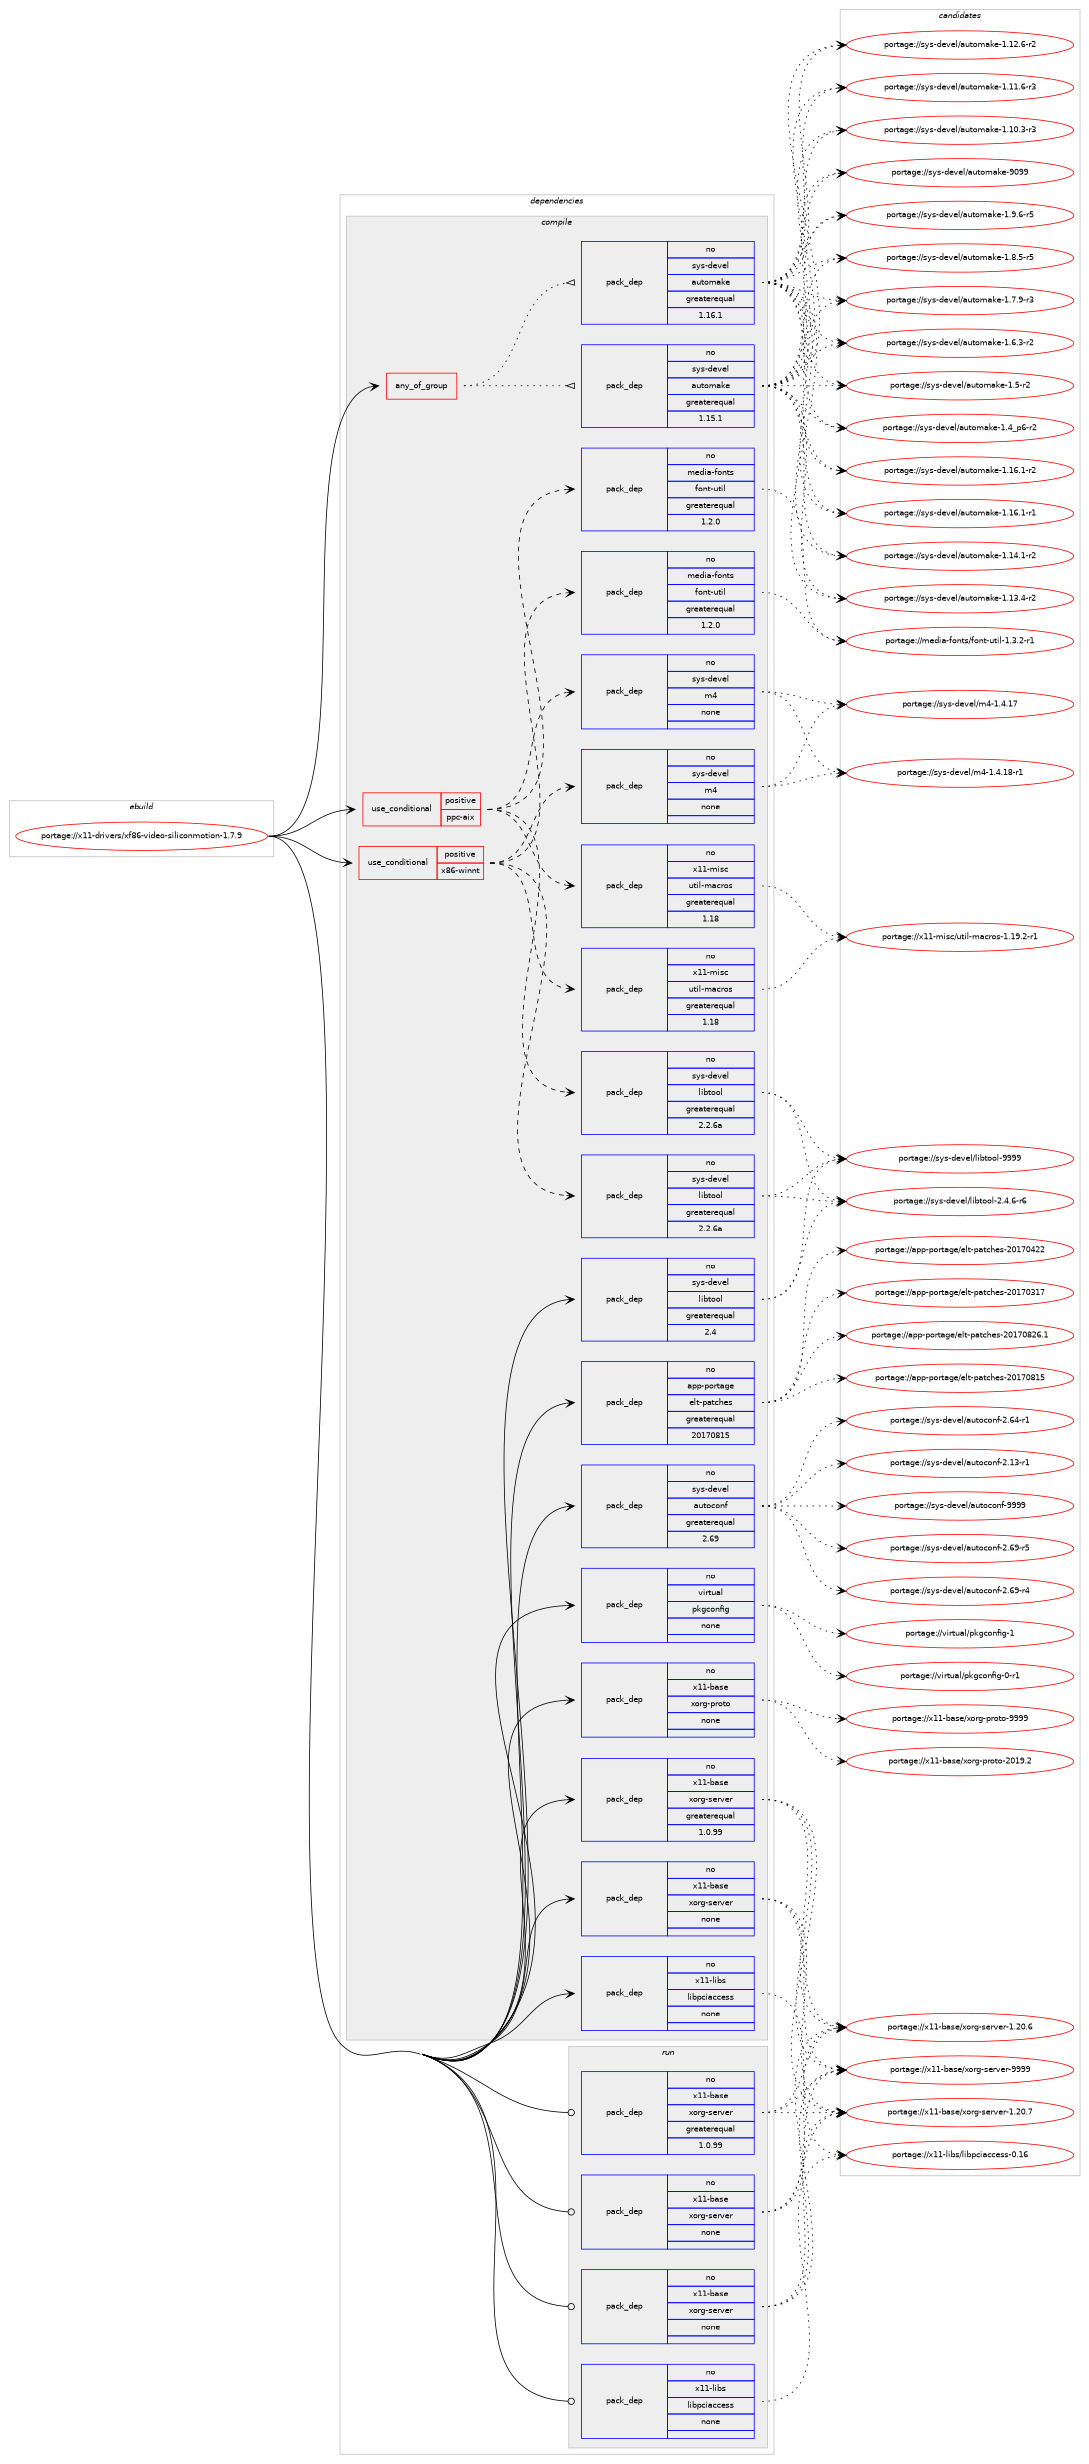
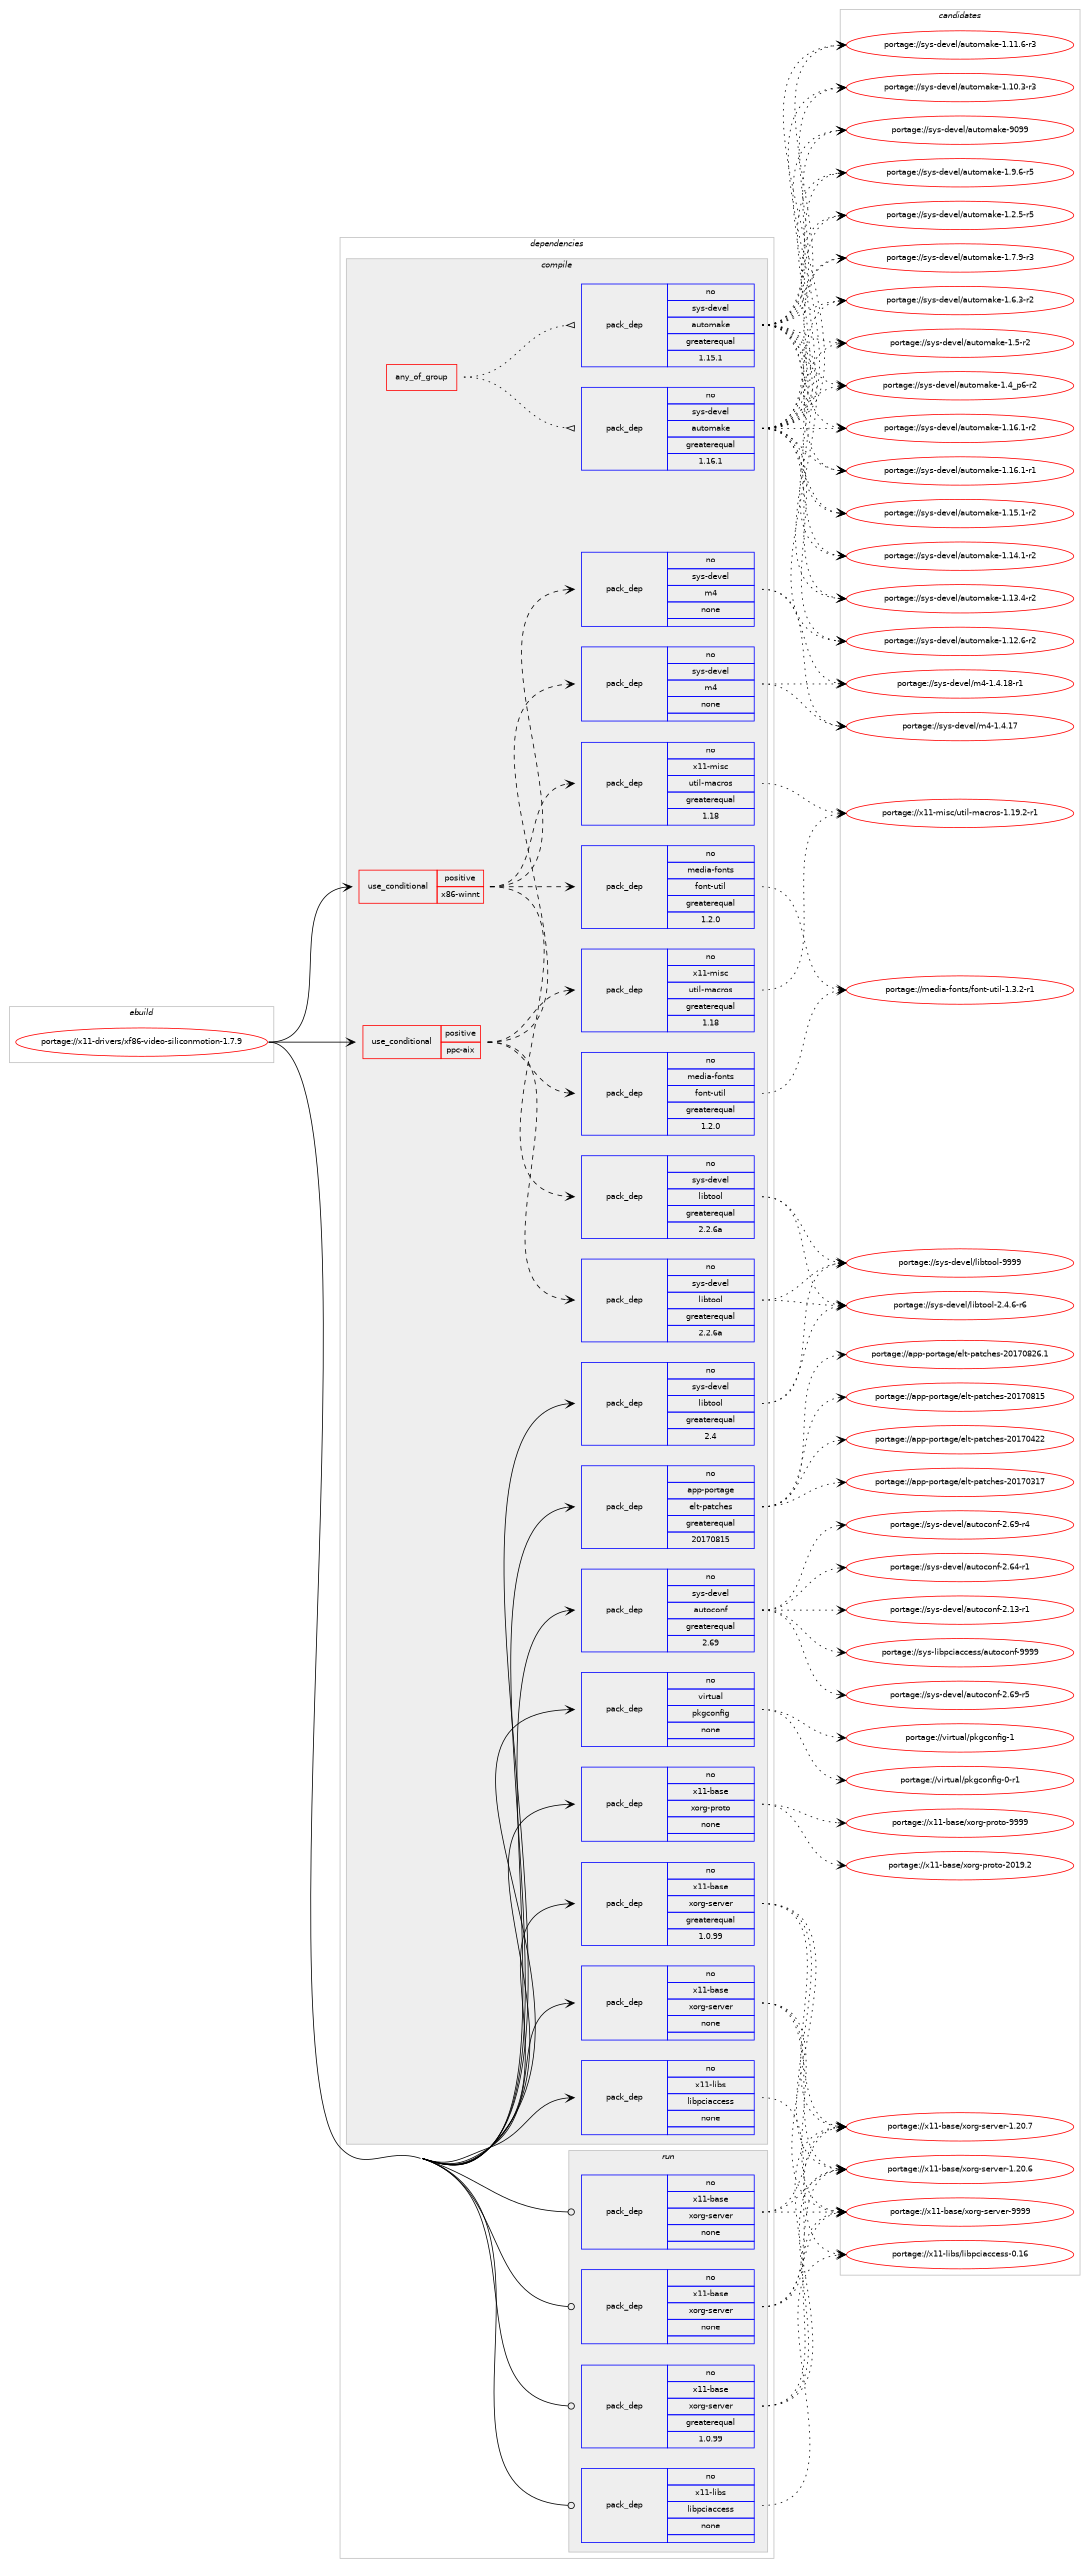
node "portage://sys-devel/automake-1.8.5-r5": label "portage://sys-devel/automake-1.8.5-r5" -> "portage://sys-devel/automake-1.2.5-r5"
node "portage://sys-devel/automake-1.15.1-r2": added
edge "portage://x11-drivers/xf86-video-siliconmotion-1.7.9" -> "any_of_group": removed
node "portage://sys-devel/autoconf-9999": label "portage://sys-devel/autoconf-9999" -> "portage://sys-libpciaccess/autoconf-9999"
